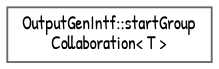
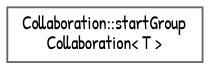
node "OutputGenIntf::startGroup Collaboration< T >": label "OutputGenIntf::startGroup Collaboration< T >" -> "Collaboration::startGroup Collaboration< T >"
